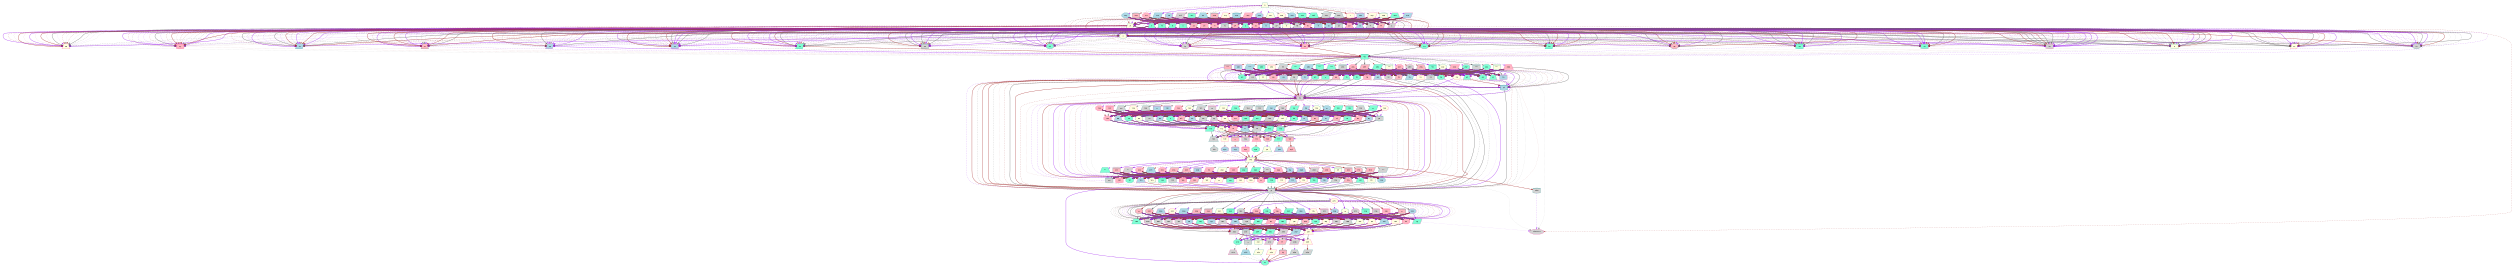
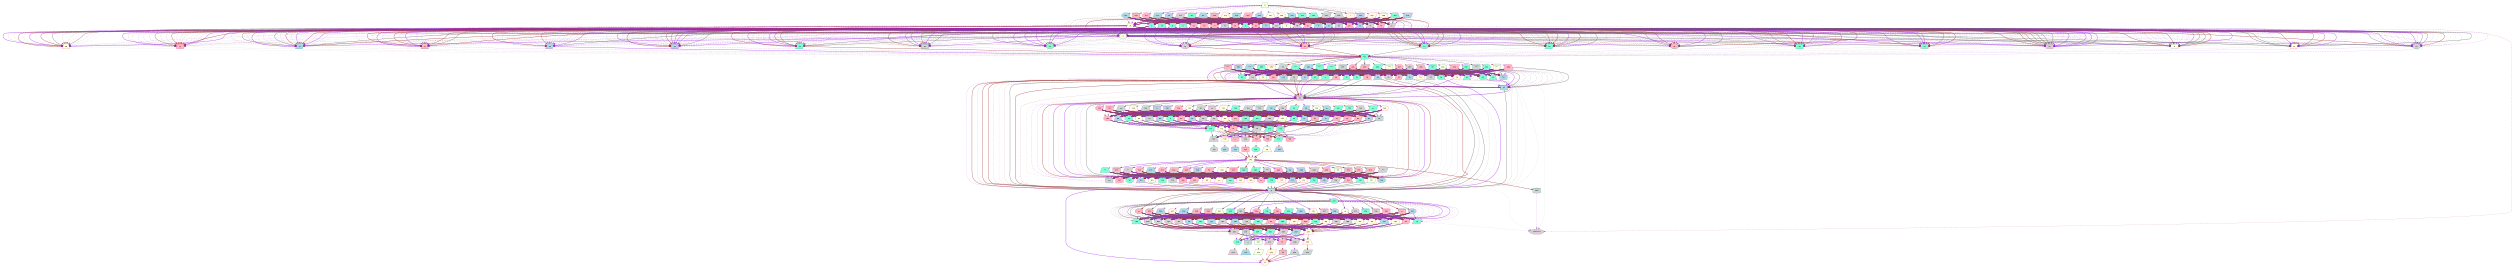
edge "67" -> "74": now "289" -> "74"
edge "173" -> "76": style dotted -> bold
node "85": fillcolor aquamarine -> lightpink
edge "118" -> "106": color purple -> brown
node "274": removed
node "224": fillcolor lightyellow -> aquamarine
edge "224" -> "239": now "224" -> "177"
node "241": fillcolor aquamarine -> lightyellow
